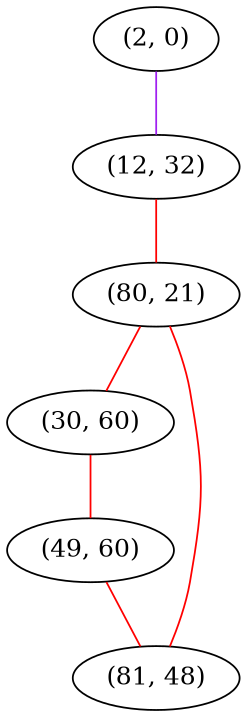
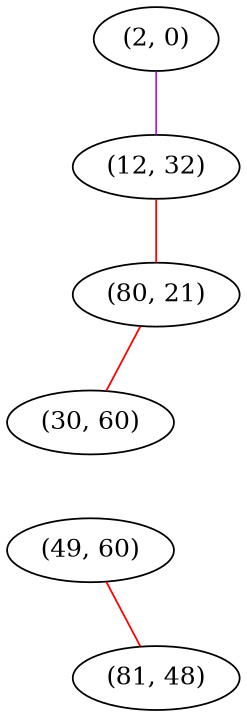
edge "(80, 21)" -- "(81, 48)": removed
edge "(30, 60)" -- "(49, 60)": removed
